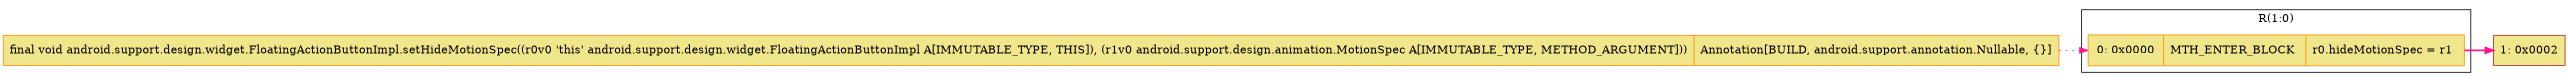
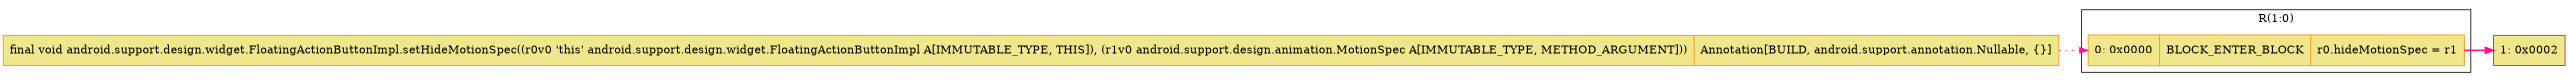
node "0: 0x0000": text "MTH_ENTER_BLOCK" -> "BLOCK_ENTER_BLOCK"
